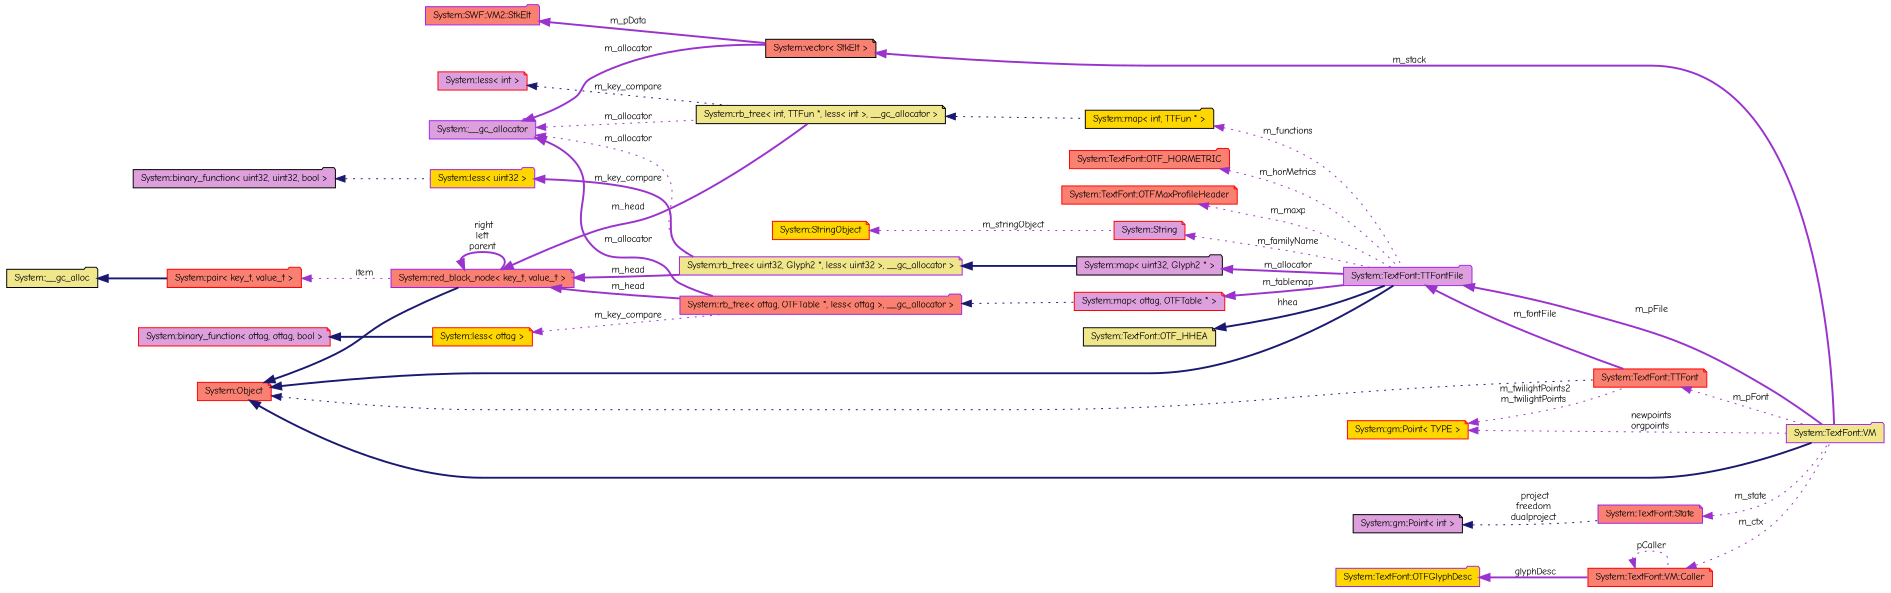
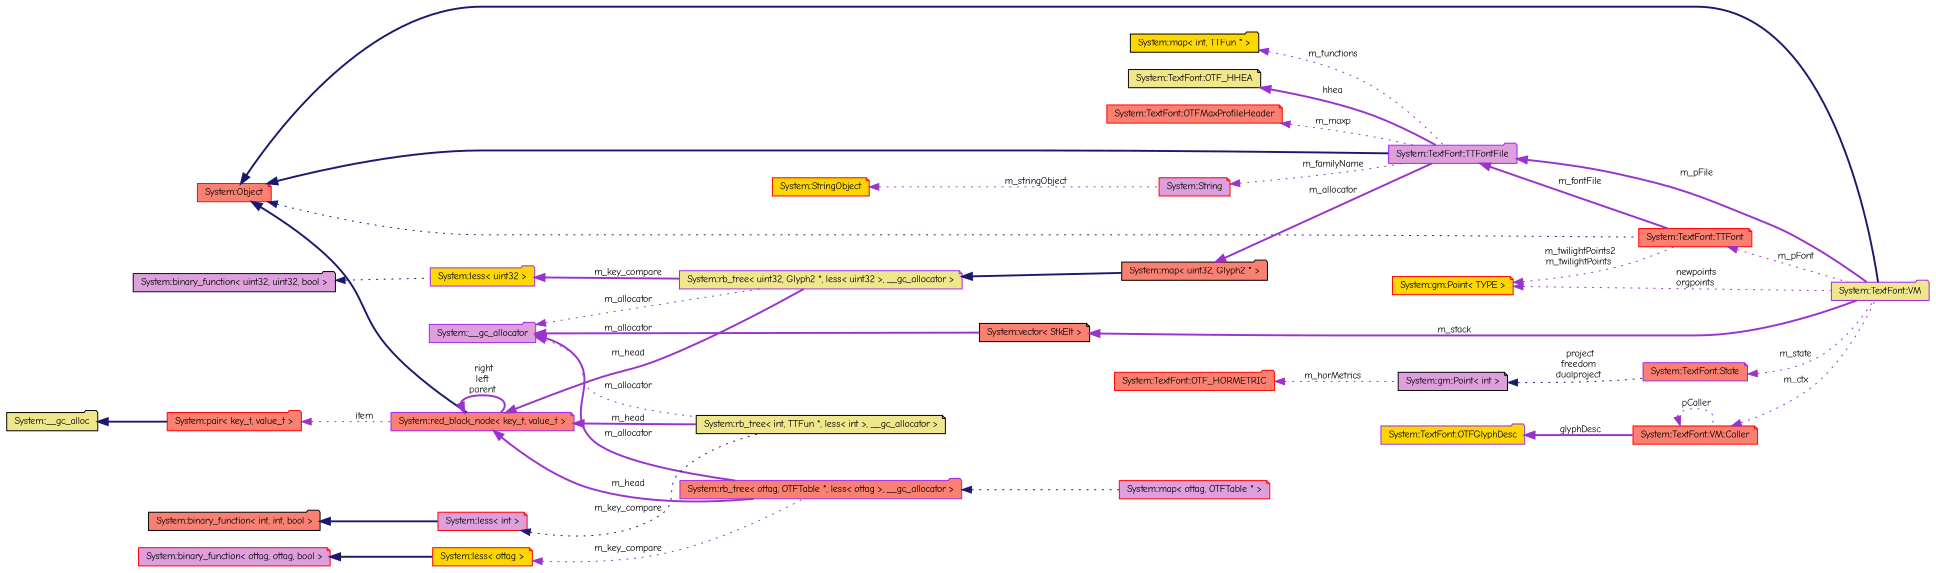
node "System::SWF::VM2::StkElt": removed
edge "System::map< int, TTFun * >" -> "System::rb_tree< int, TTFun *, less< int >, __gc_allocator >": removed
edge "System::TextFont::TTFontFile" -> "System::TextFont::OTF_HORMETRIC": now "System::gm::Point< int >" -> "System::TextFont::OTF_HORMETRIC"
node "System::map< uint32, Glyph2 * >": fillcolor plum -> salmon
edge "System::TextFont::TTFontFile" -> "System::map< ottag, OTFTable * >": removed, label "m_tablemap"
edge "System::TextFont::TTFontFile" -> "System::TextFont::OTF_HHEA": color midnightblue -> darkorchid3
node "System::binary_function< int, int, bool >": added
